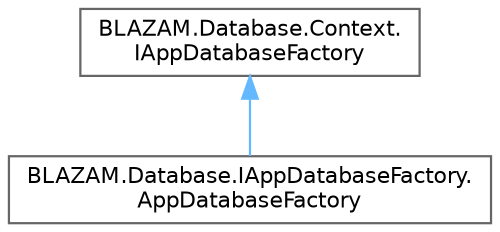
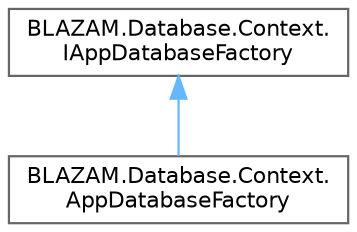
node "BLAZAM.Database.IAppDatabaseFactory. AppDatabaseFactory": label "BLAZAM.Database.IAppDatabaseFactory. AppDatabaseFactory" -> "BLAZAM.Database.Context. AppDatabaseFactory"
